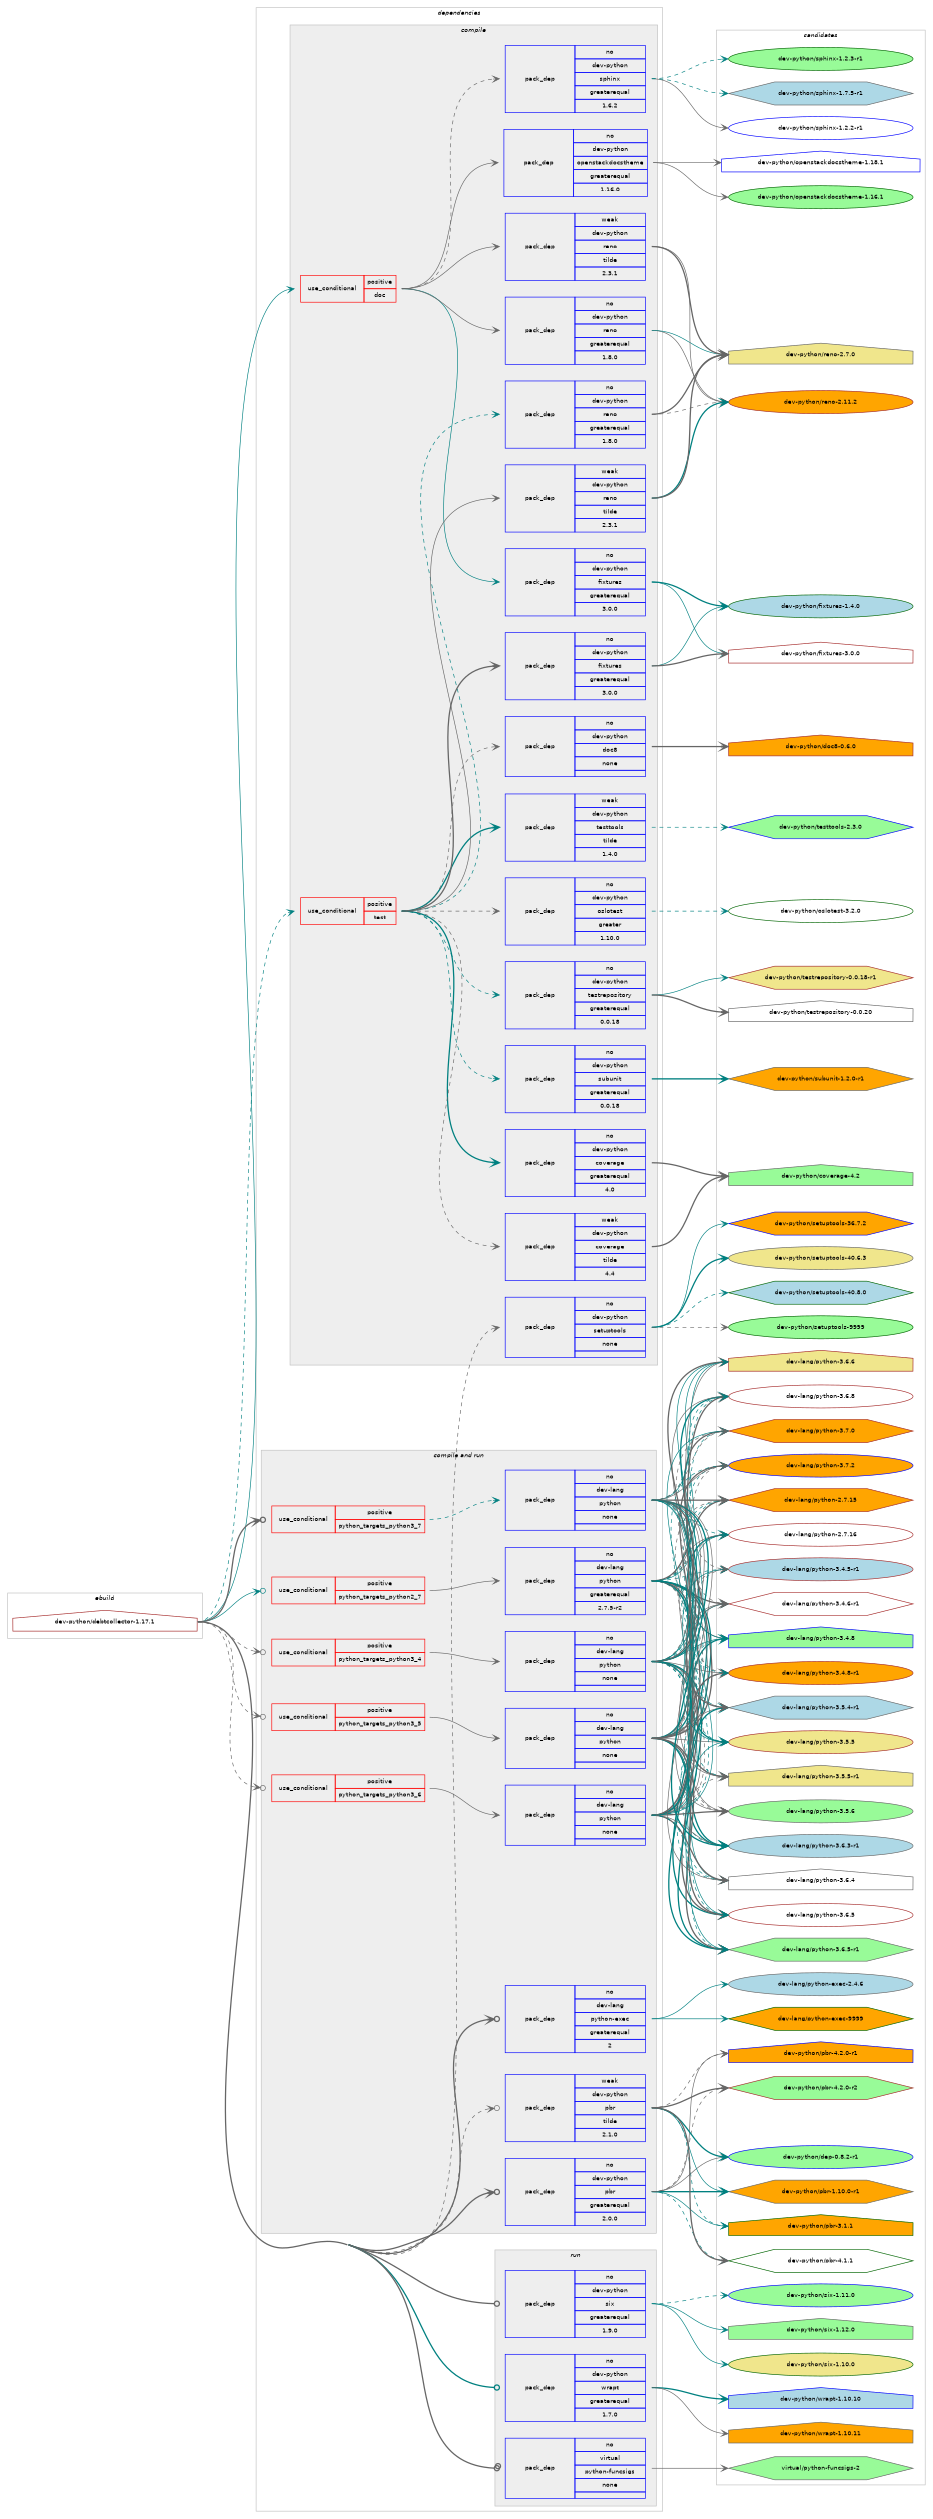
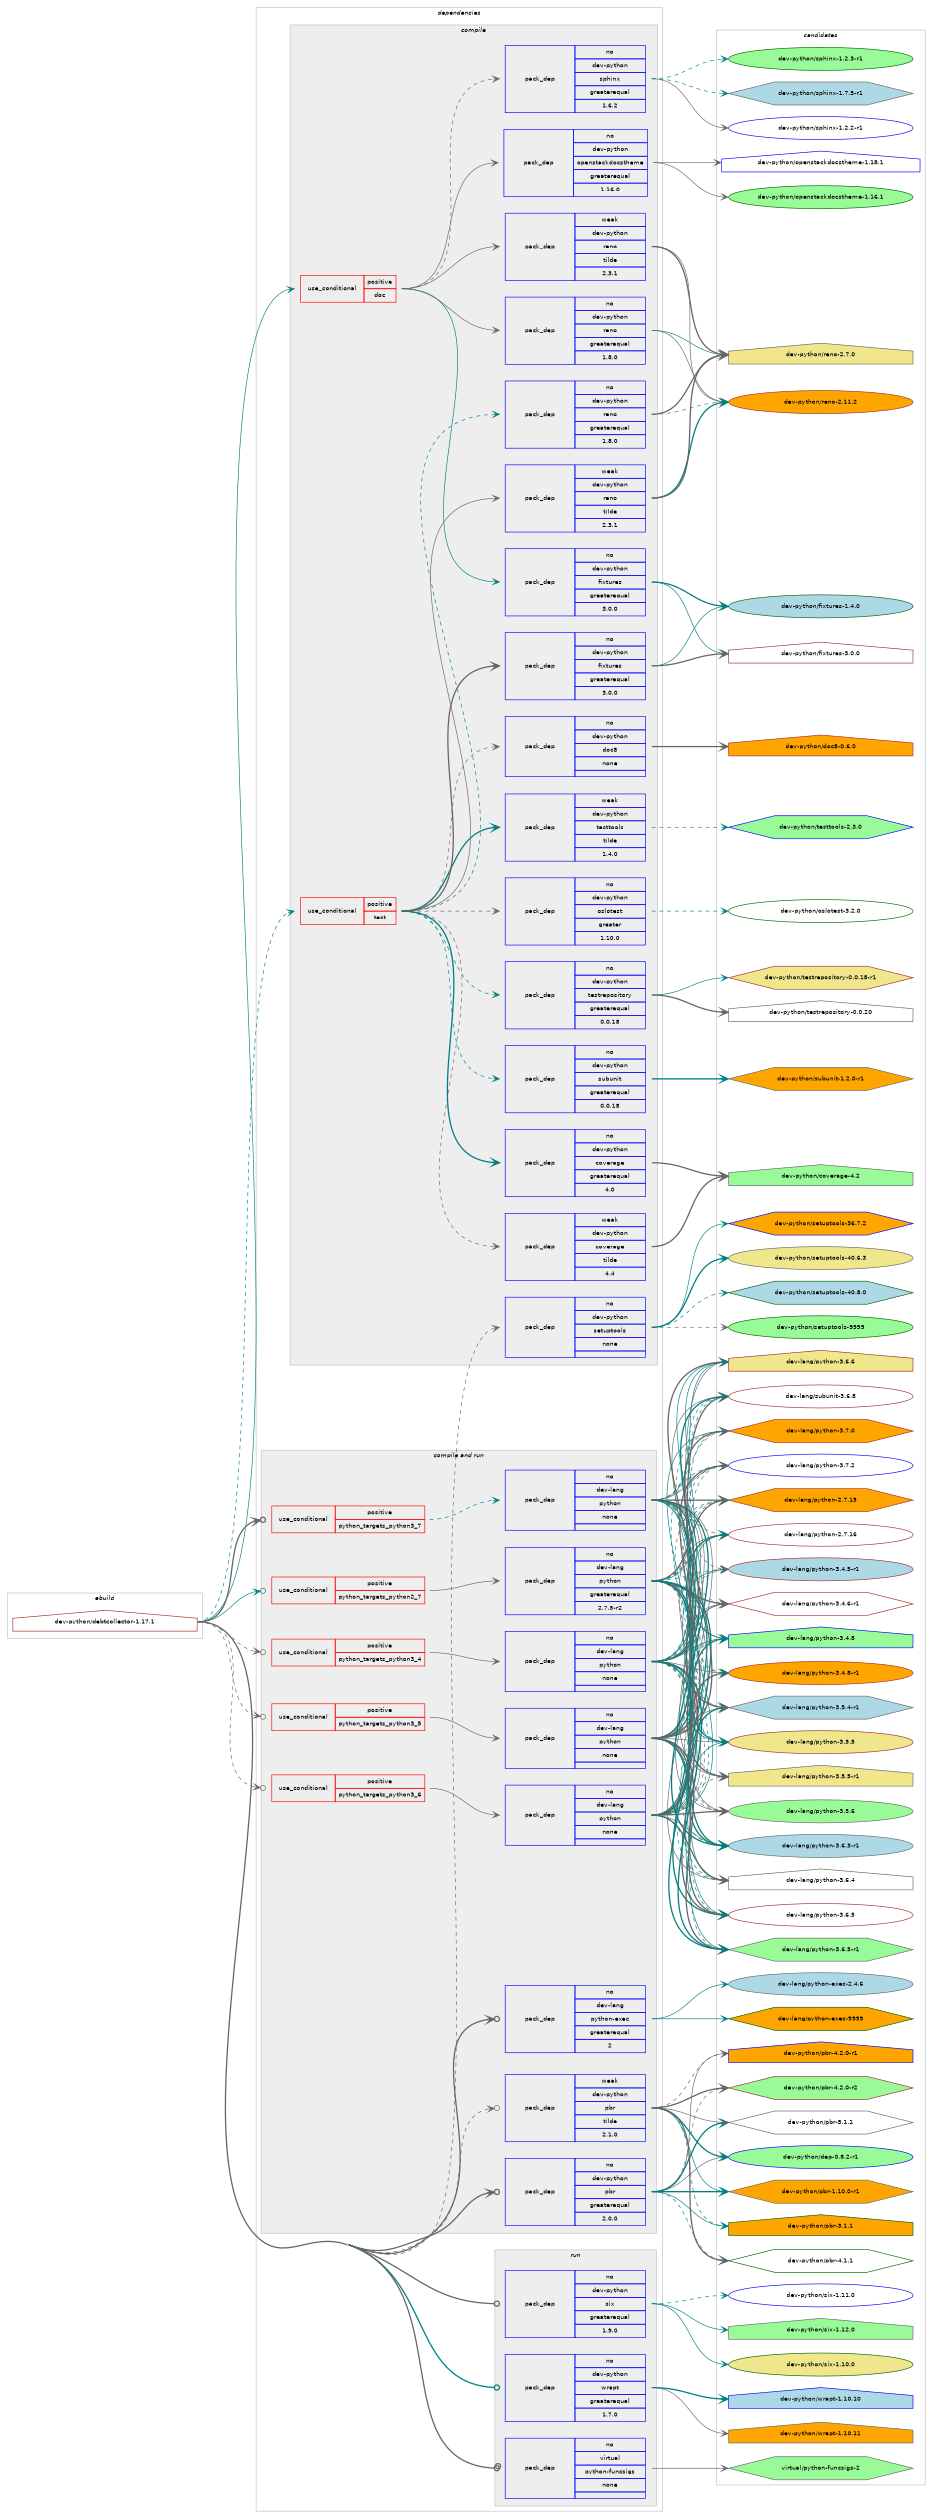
node "dev-lang/python-3.6.8": label "dev-lang/python-3.6.8" -> "dev-lang/subunit-3.6.8"
node "dev-lang/python-3.7.2": fillcolor orange -> white
node "dev-python/pbr-5.1.1": added
node "dev-python/six-1.11.0": fillcolor palegreen -> white
